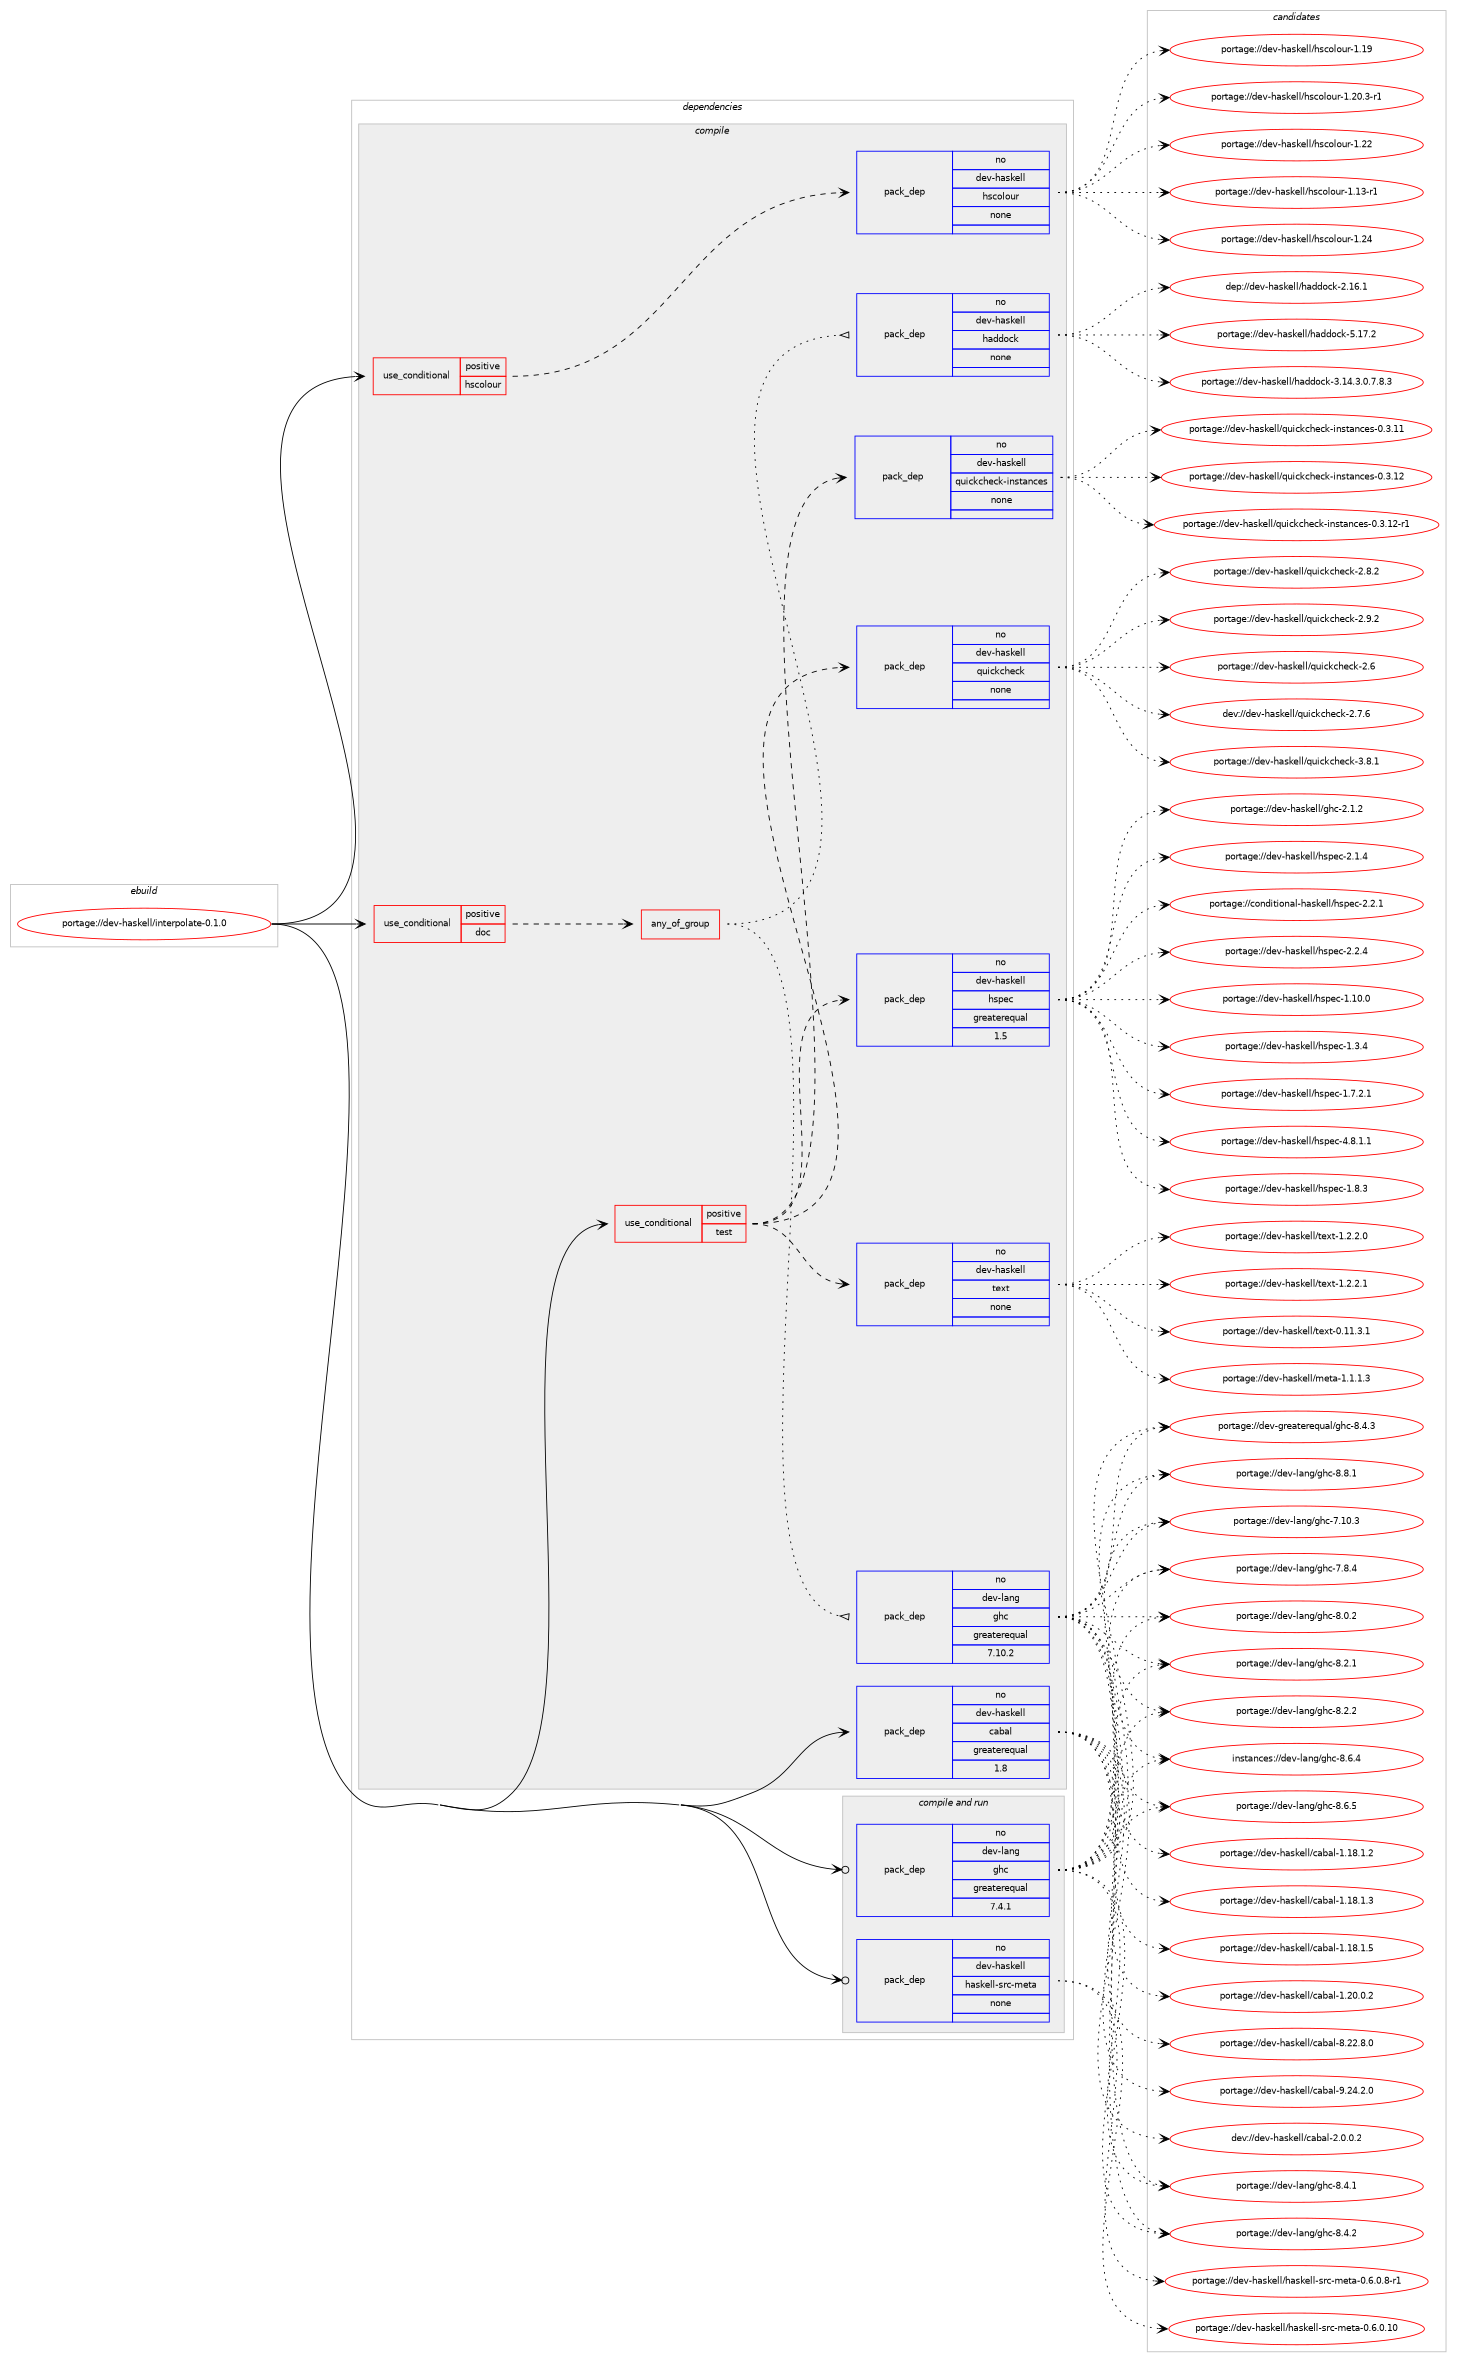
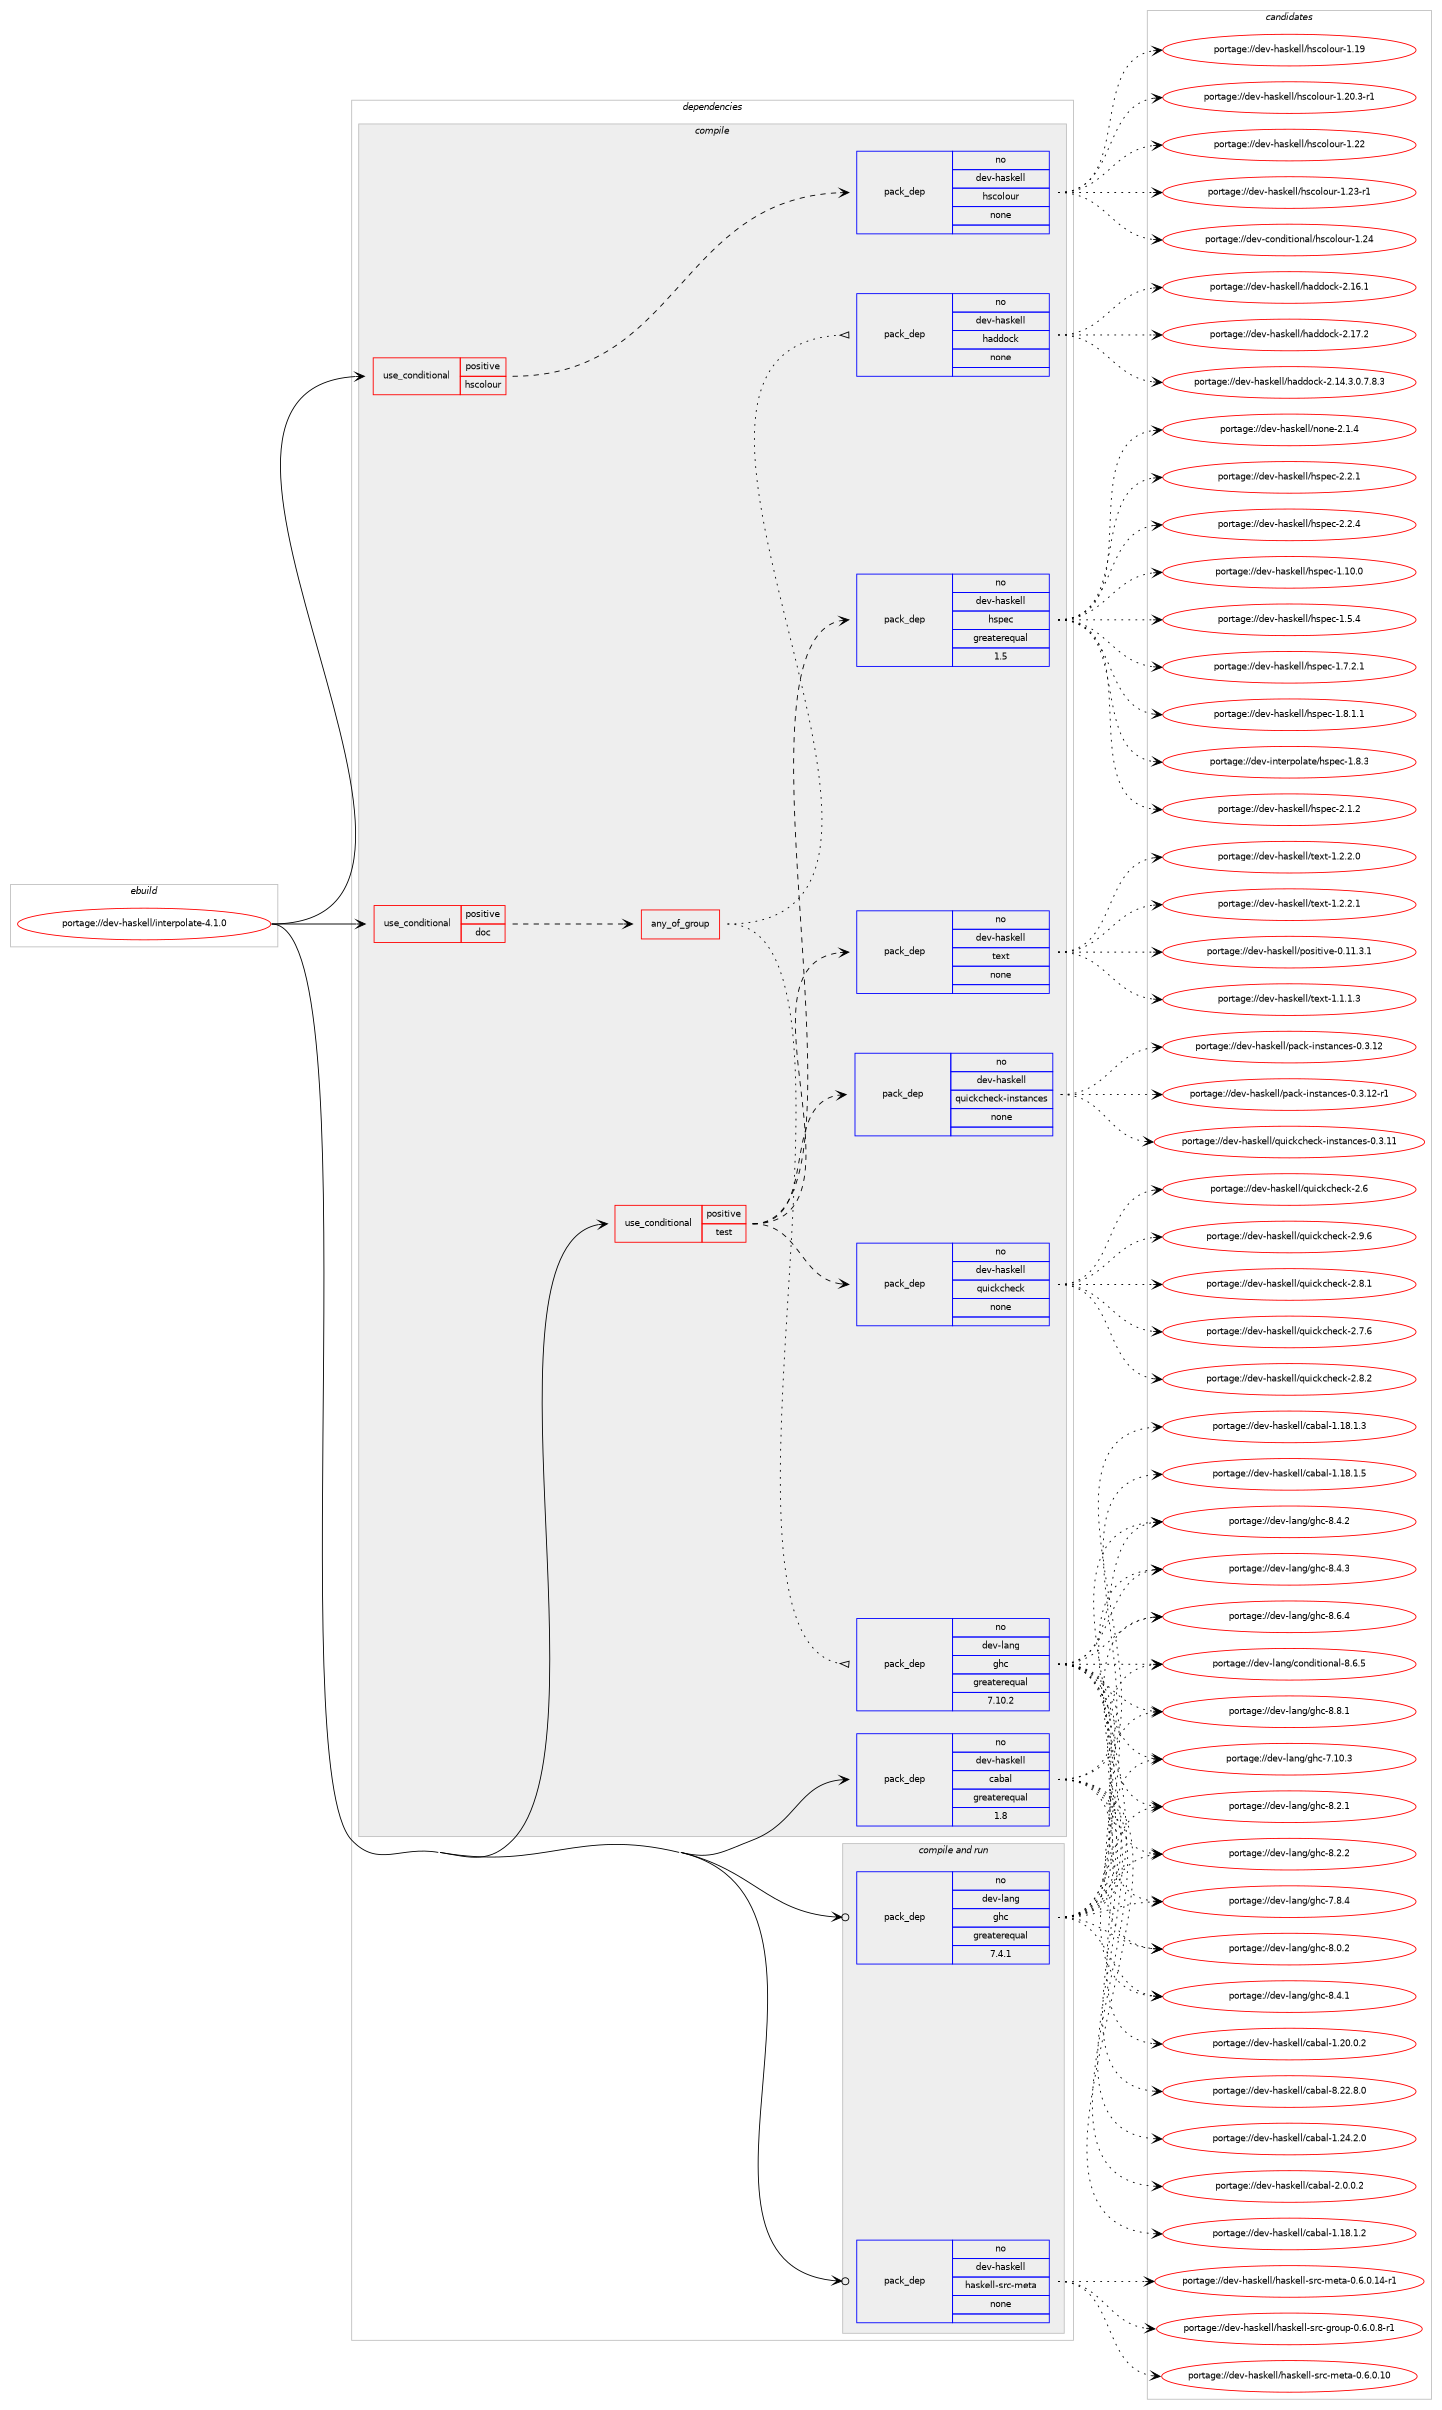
node "portage://dev-haskell/hscolour-1.13-r1": label "portage://dev-haskell/hscolour-1.13-r1" -> "portage://dev-haskell/hscolour-1.23-r1"
node "portage://dev-haskell/hscolour-1.24": label "portage://dev-haskell/hscolour-1.24" -> "portage://dev-conditional/hscolour-1.24"
node "dep://dev-haskell/haddock-2.16.1": label "dep://dev-haskell/haddock-2.16.1" -> "portage://dev-haskell/haddock-2.16.1"
node "portage://dev-haskell/haddock-5.17.2": label "portage://dev-haskell/haddock-5.17.2" -> "portage://dev-haskell/haddock-2.17.2"
node "portage://dev-haskell/haddock-3.14.3.0.7.8.3": label "portage://dev-haskell/haddock-3.14.3.0.7.8.3" -> "portage://dev-haskell/haddock-2.14.3.0.7.8.3"
node "portage://dev-haskell/quickcheck-instances-0.3.12": label "portage://dev-haskell/quickcheck-instances-0.3.12" -> "portage://dev-haskell/pack-instances-0.3.12"
node "portage://dev-haskell/quickcheck-instances-0.3.12-r1": label "portage://dev-haskell/quickcheck-instances-0.3.12-r1" -> "portage://dev-haskell/pack-instances-0.3.12-r1"
node "portage://dev-haskell/quickcheck-2.9.2": label "portage://dev-haskell/quickcheck-2.9.2" -> "portage://dev-haskell/quickcheck-2.9.6"
node "dev://dev-haskell/quickcheck-2.7.6": label "dev://dev-haskell/quickcheck-2.7.6" -> "portage://dev-haskell/quickcheck-2.7.6"
node "portage://dev-haskell/quickcheck-3.8.1": label "portage://dev-haskell/quickcheck-3.8.1" -> "portage://dev-haskell/quickcheck-2.8.1"
node "portage://dev-haskell/ghc-2.1.2": label "portage://dev-haskell/ghc-2.1.2" -> "portage://dev-haskell/hspec-2.1.2"
node "portage://dev-haskell/hspec-2.1.4": label "portage://dev-haskell/hspec-2.1.4" -> "portage://dev-haskell/none-2.1.4"
node "portage://conditional-haskell/hspec-2.2.1": label "portage://conditional-haskell/hspec-2.2.1" -> "portage://dev-haskell/hspec-2.2.1"
node "portage://dev-haskell/interpolate-0.1.0": label "portage://dev-haskell/interpolate-0.1.0" -> "portage://dev-haskell/interpolate-4.1.0"
node "portage://dev-haskell/hspec-1.3.4": label "portage://dev-haskell/hspec-1.3.4" -> "portage://dev-haskell/hspec-1.5.4"
node "portage://dev-haskell/hspec-4.8.1.1": label "portage://dev-haskell/hspec-4.8.1.1" -> "portage://dev-haskell/hspec-1.8.1.1"
node "portage://dev-haskell/hspec-1.8.3": label "portage://dev-haskell/hspec-1.8.3" -> "portage://dev-interpolate/hspec-1.8.3"
node "portage://dev-haskell/text-0.11.3.1": label "portage://dev-haskell/text-0.11.3.1" -> "portage://dev-haskell/positive-0.11.3.1"
node "portage://dev-haskell/meta-1.1.1.3": label "portage://dev-haskell/meta-1.1.1.3" -> "portage://dev-haskell/text-1.1.1.3"
node "portage://dev-greaterequal/ghc-8.4.3": label "portage://dev-greaterequal/ghc-8.4.3" -> "portage://dev-lang/ghc-8.4.3"
node "instances://dev-lang/ghc-8.6.4": label "instances://dev-lang/ghc-8.6.4" -> "portage://dev-lang/ghc-8.6.4"
node "portage://dev-lang/ghc-8.6.5": label "portage://dev-lang/ghc-8.6.5" -> "portage://dev-lang/conditional-8.6.5"
node "portage://dev-haskell/cabal-9.24.2.0": label "portage://dev-haskell/cabal-9.24.2.0" -> "portage://dev-haskell/cabal-1.24.2.0"
node "dev://dev-haskell/cabal-2.0.0.2": label "dev://dev-haskell/cabal-2.0.0.2" -> "portage://dev-haskell/cabal-2.0.0.2"
node "portage://dev-haskell/haskell-src-meta-0.6.0.14-r1": added
node "portage://dev-haskell/haskell-src-meta-0.6.0.8-r1": label "portage://dev-haskell/haskell-src-meta-0.6.0.8-r1" -> "portage://dev-haskell/haskell-src-group-0.6.0.8-r1"
